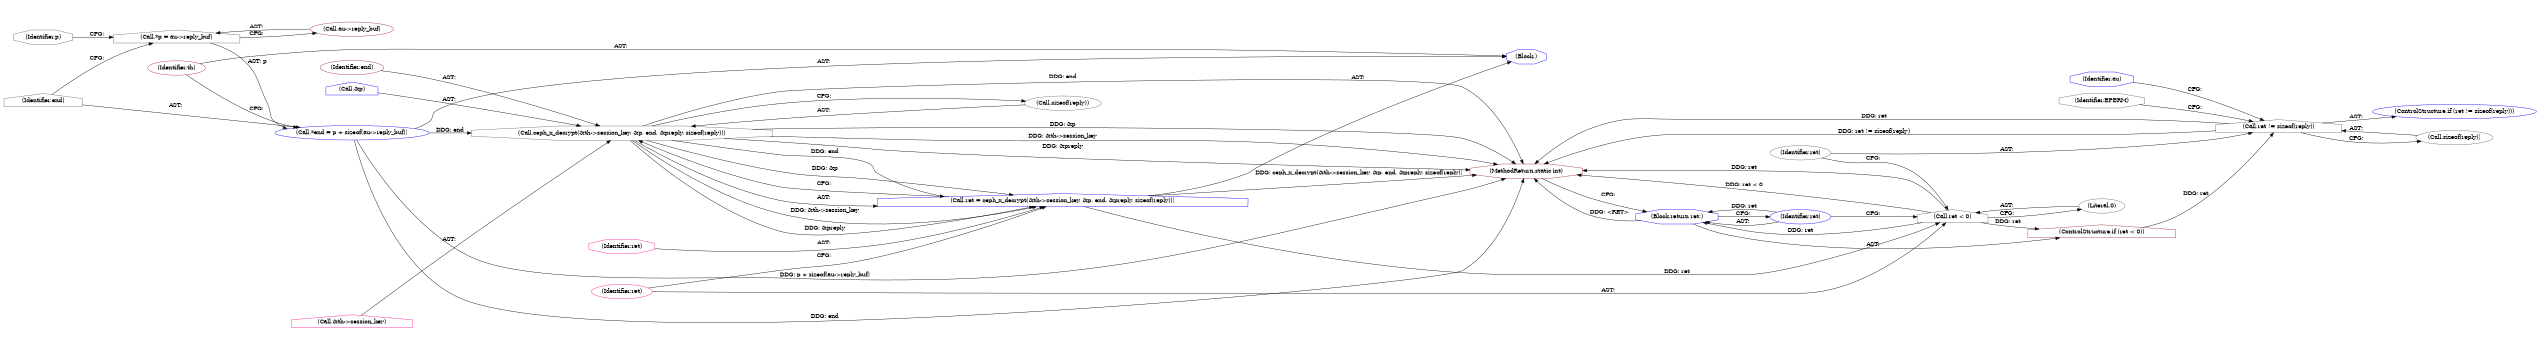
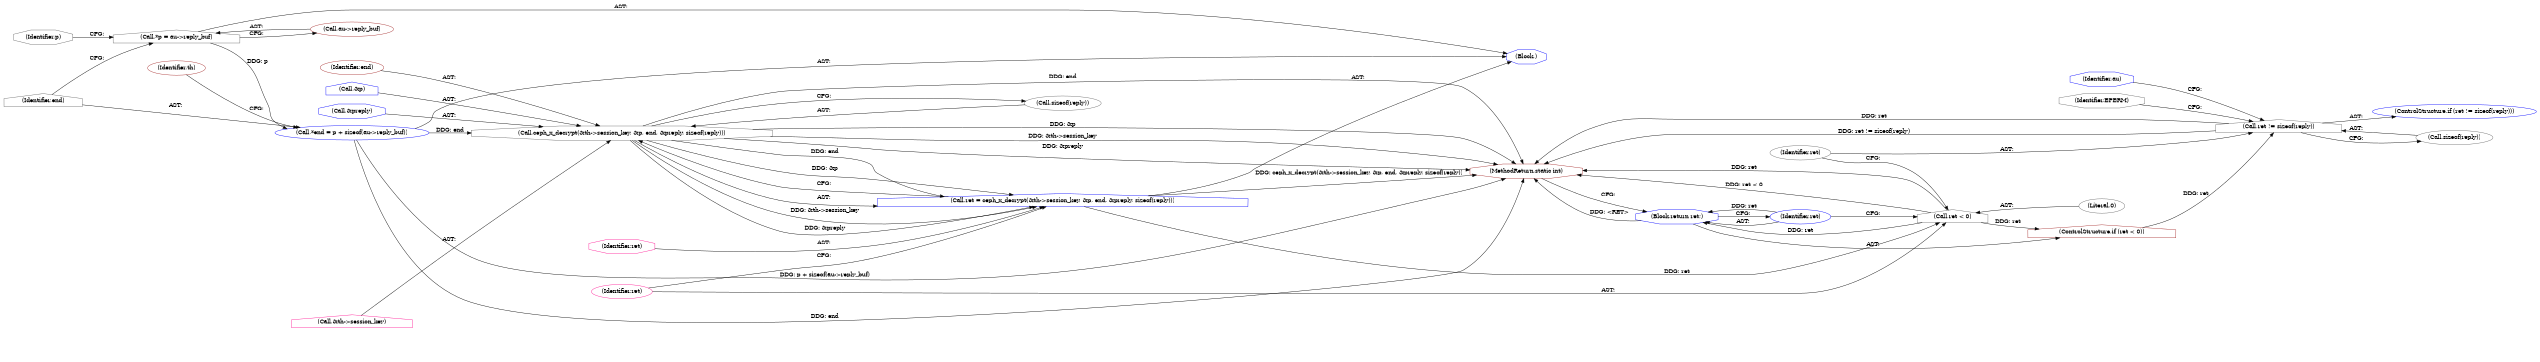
edge "(Identifier,th)" -> "(Block,)": now "(Call,*p = au->reply_buf)" -> "(Block,)"
edge "(Call,*p = au->reply_buf)" -> "(Call,*end = p + sizeof(au->reply_buf))": label "AST: p" -> "DDG: p"
node "(Call,&preply)": added
edge "(Call,ret < 0)" -> "(Literal,0)": removed, label "CFG:"
